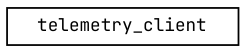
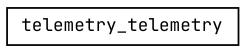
node "telemetry_client": label "telemetry_client" -> "telemetry_telemetry"
